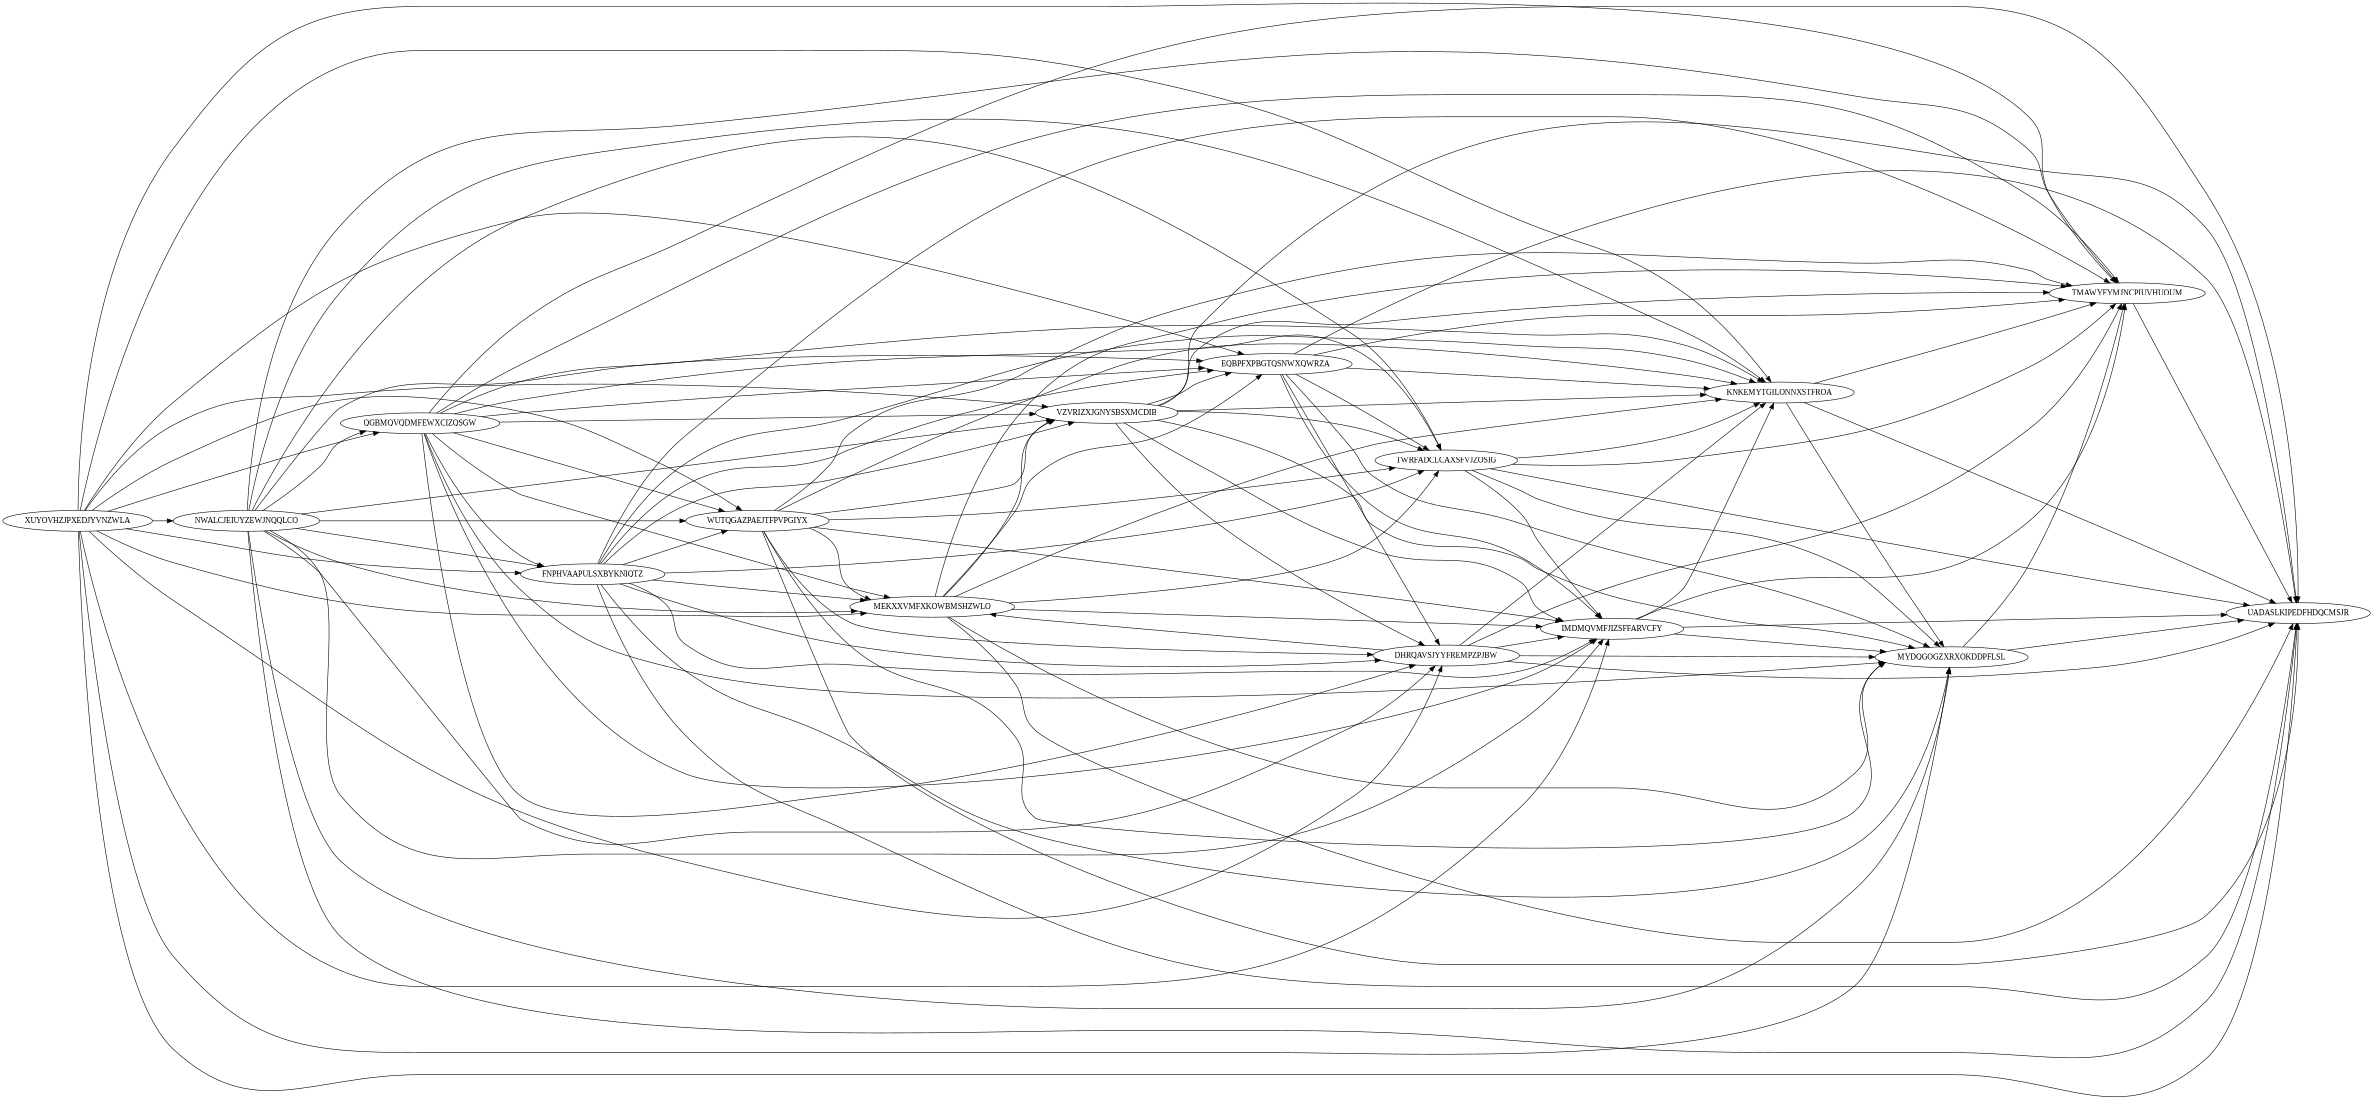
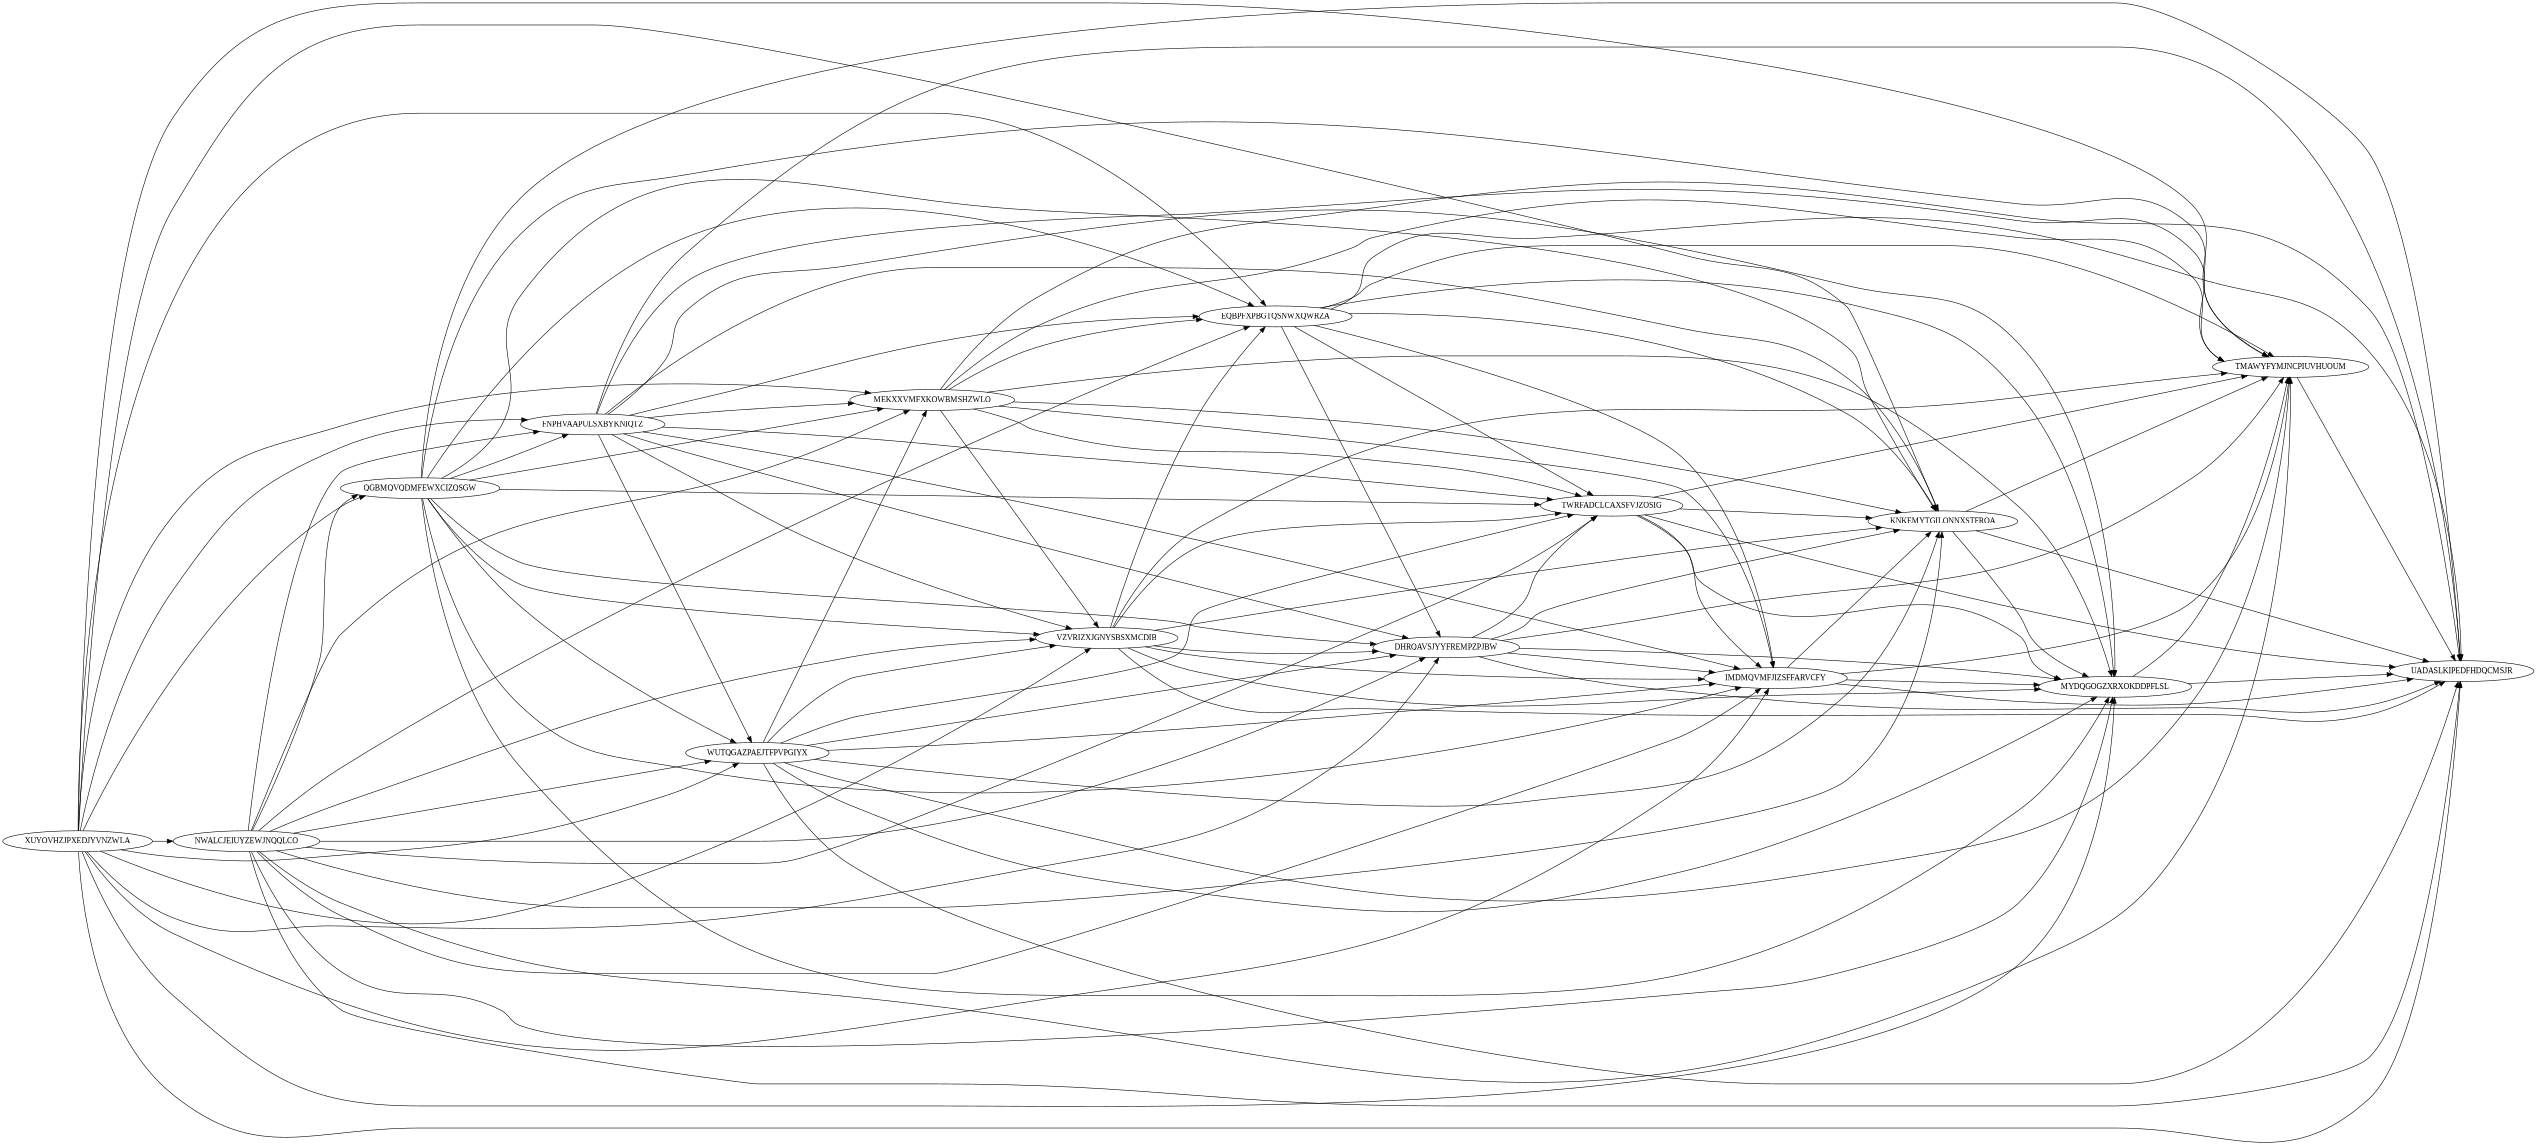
edge "DHRQAVSJYYFREMPZPJBW" -> "MEKXXVMFXKOWBMSHZWLO": now "DHRQAVSJYYFREMPZPJBW" -> "TWRFADCLCAXSFVJZOSIG"
